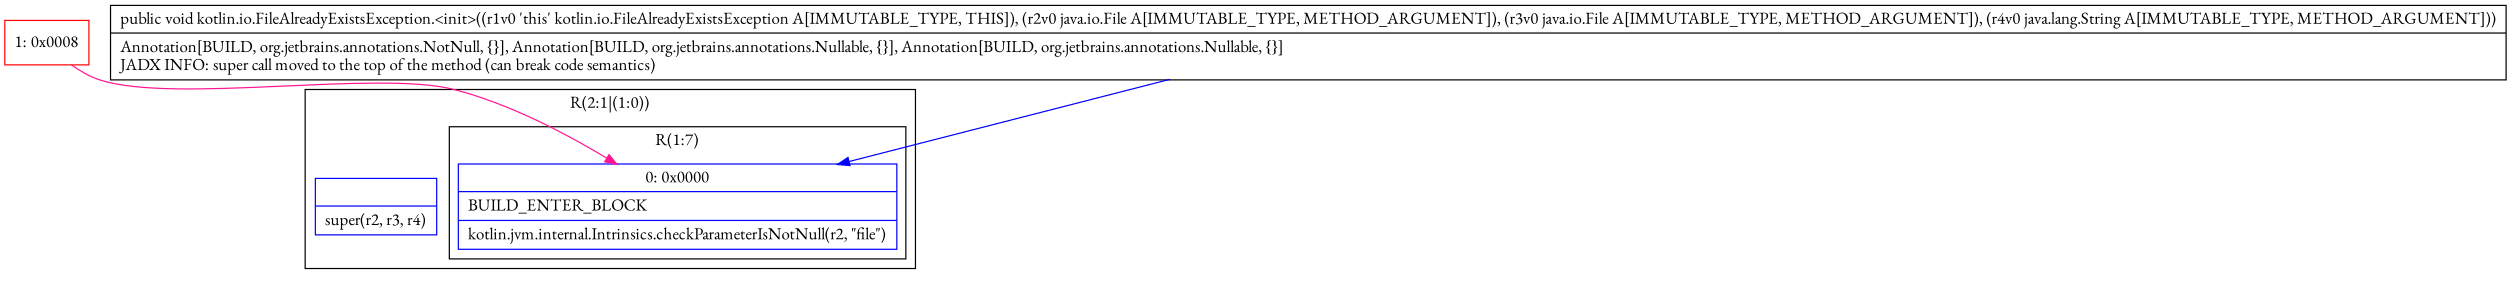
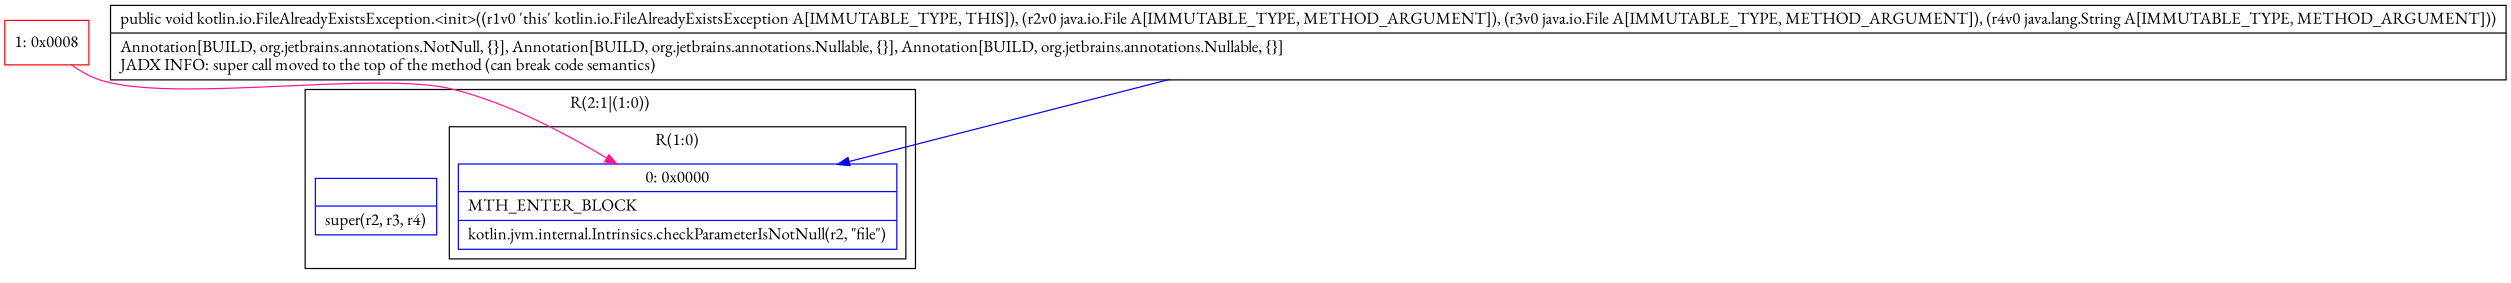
cluster "R(1:7)": label "R(1:7)" -> "R(1:0)"
node "0: 0x0000": text "BUILD_ENTER_BLOCK" -> "MTH_ENTER_BLOCK"
